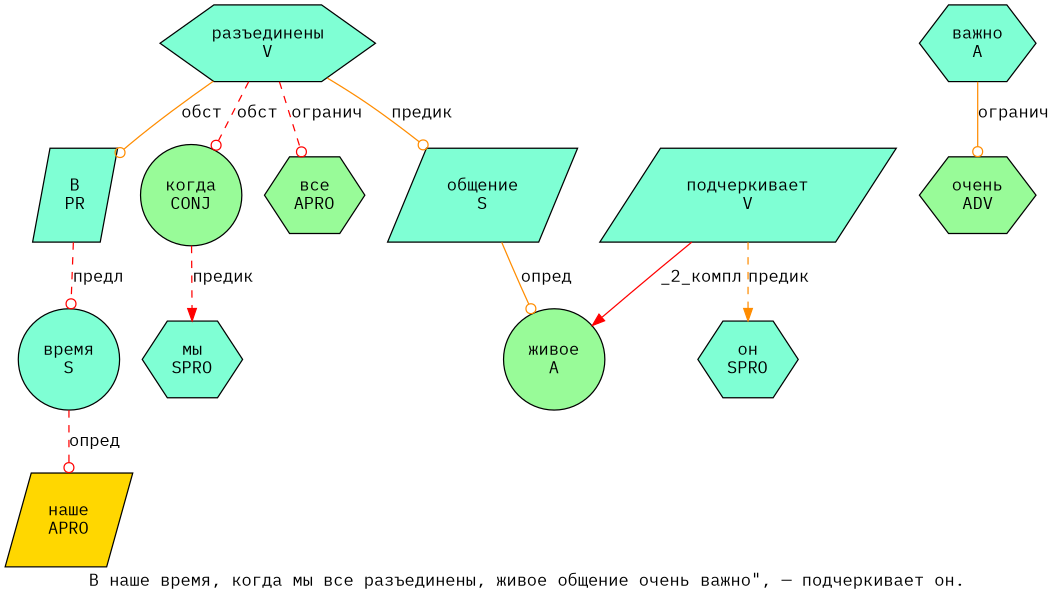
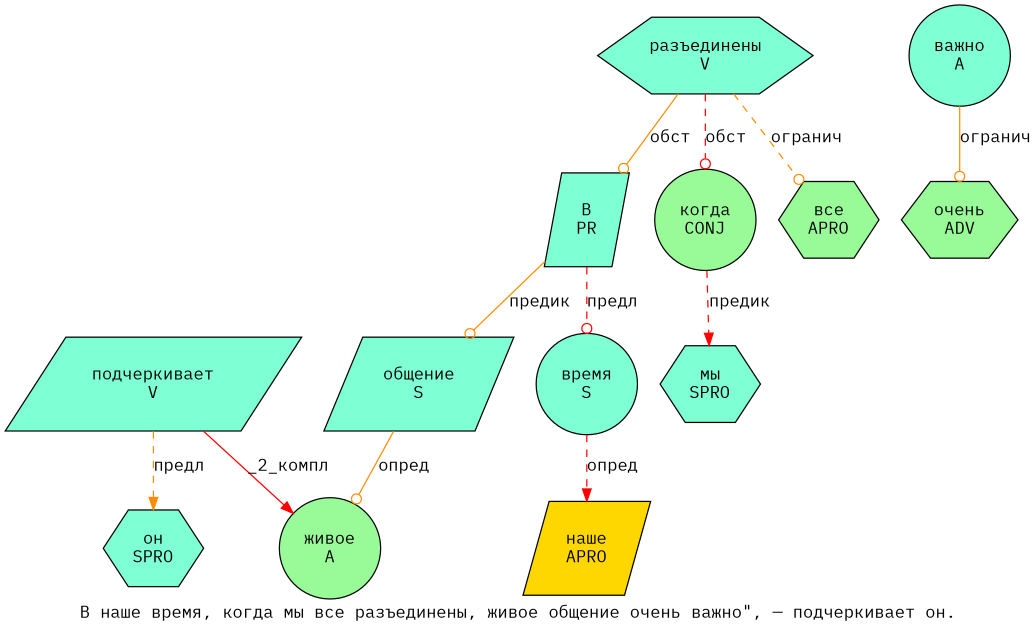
node "важно A": shape hexagon -> circle
edge "разъединены V" -> "общение S": now "В PR" -> "общение S"
edge "разъединены V" -> "все APRO": color red -> darkorange
edge "подчеркивает V" -> "он SPRO": label "предик" -> "предл"
edge "время S" -> "наше APRO": arrowhead odot -> normal
